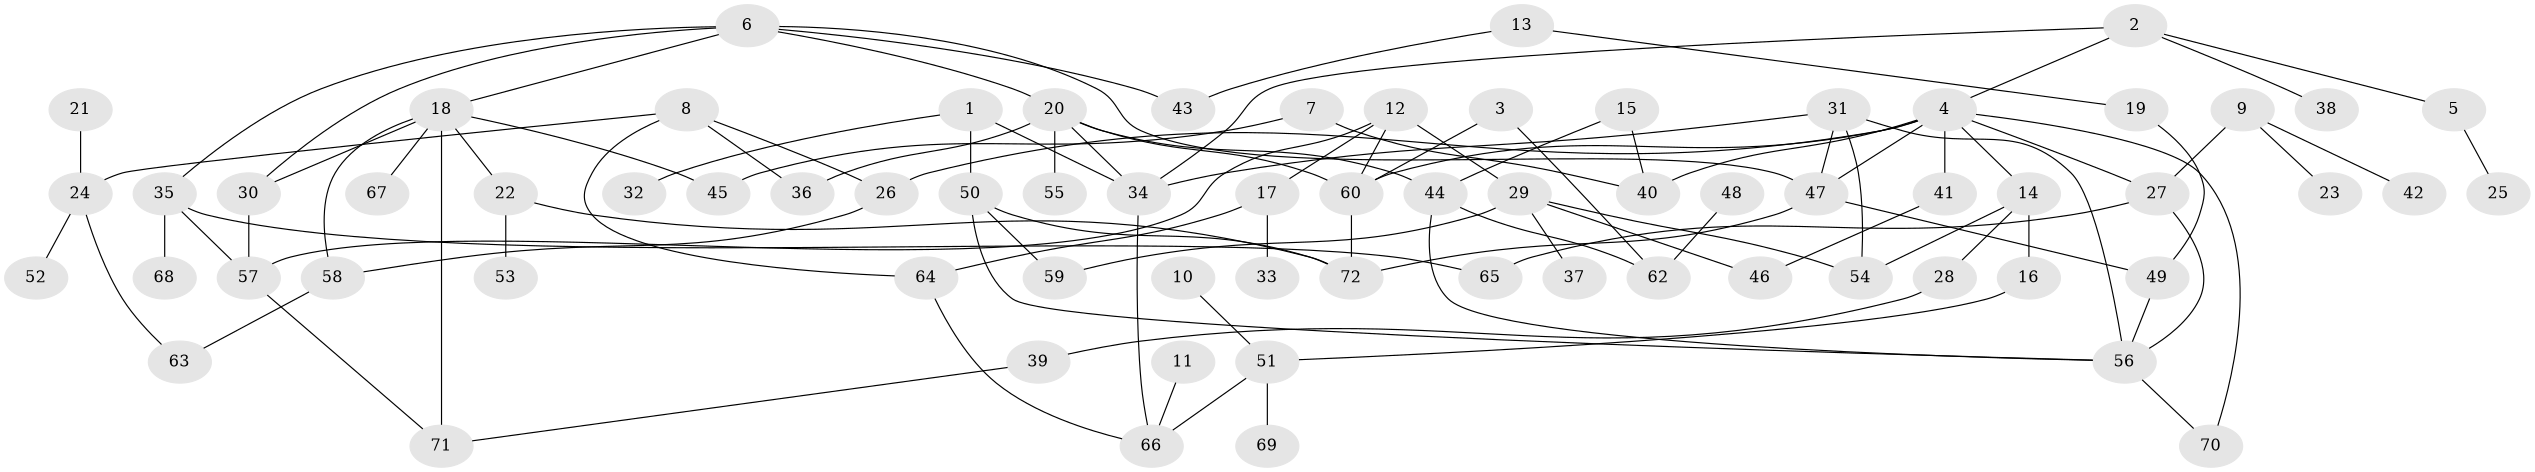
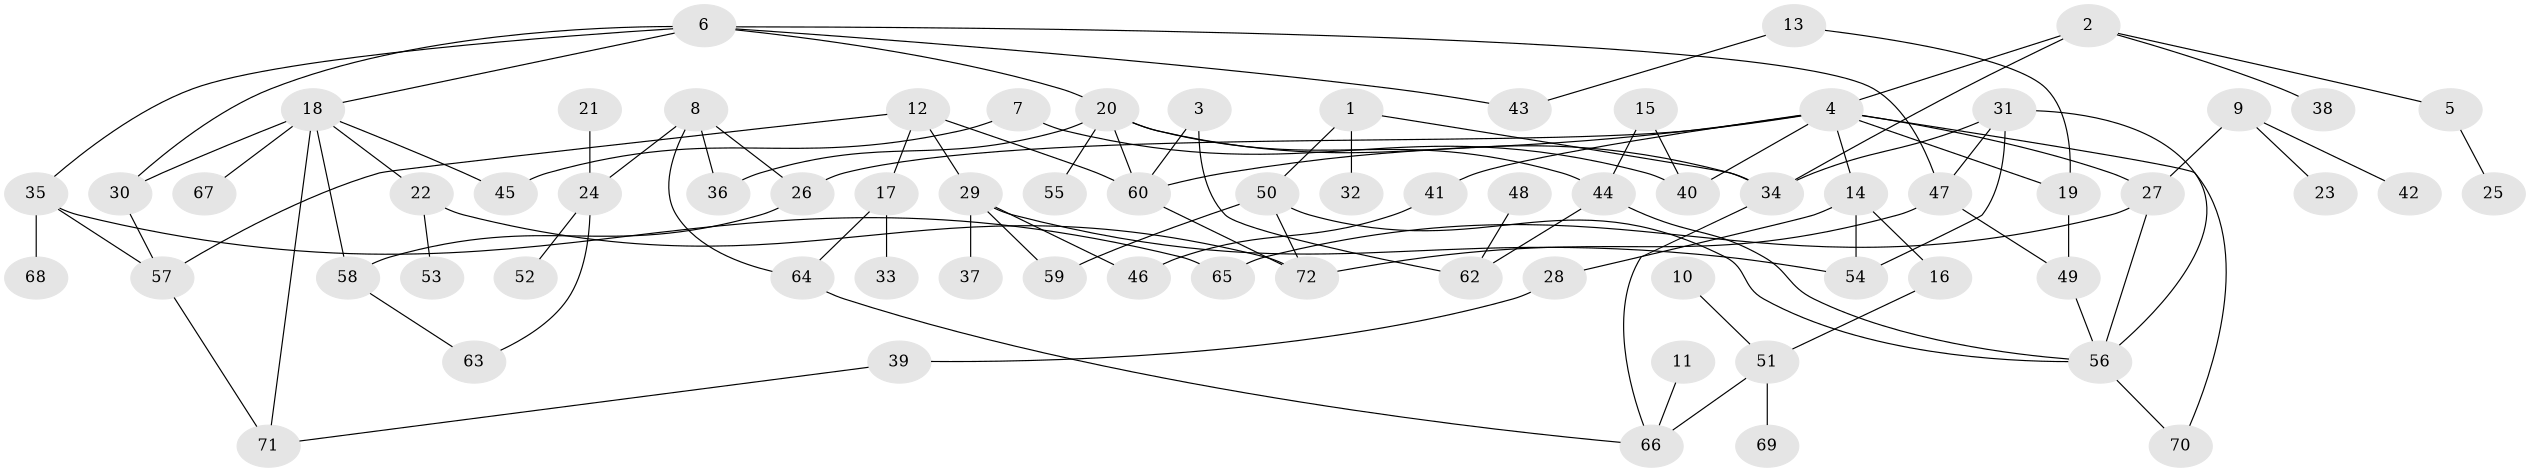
edge "4" -- "47": now "4" -- "19"
